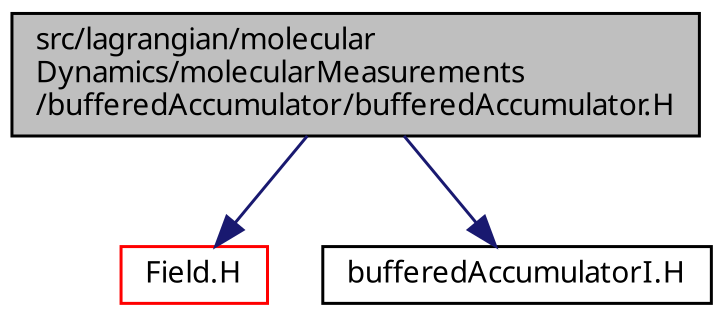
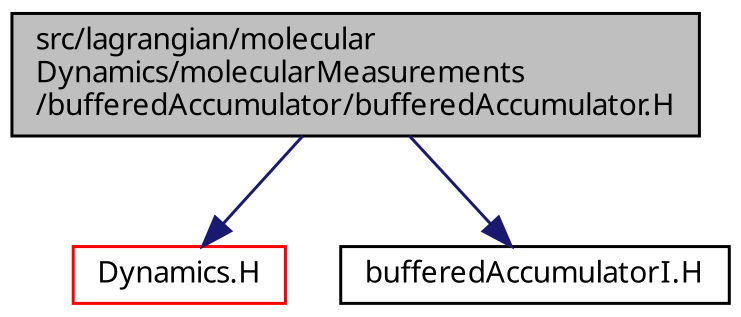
node "Field.H": label "Field.H" -> "Dynamics.H"
